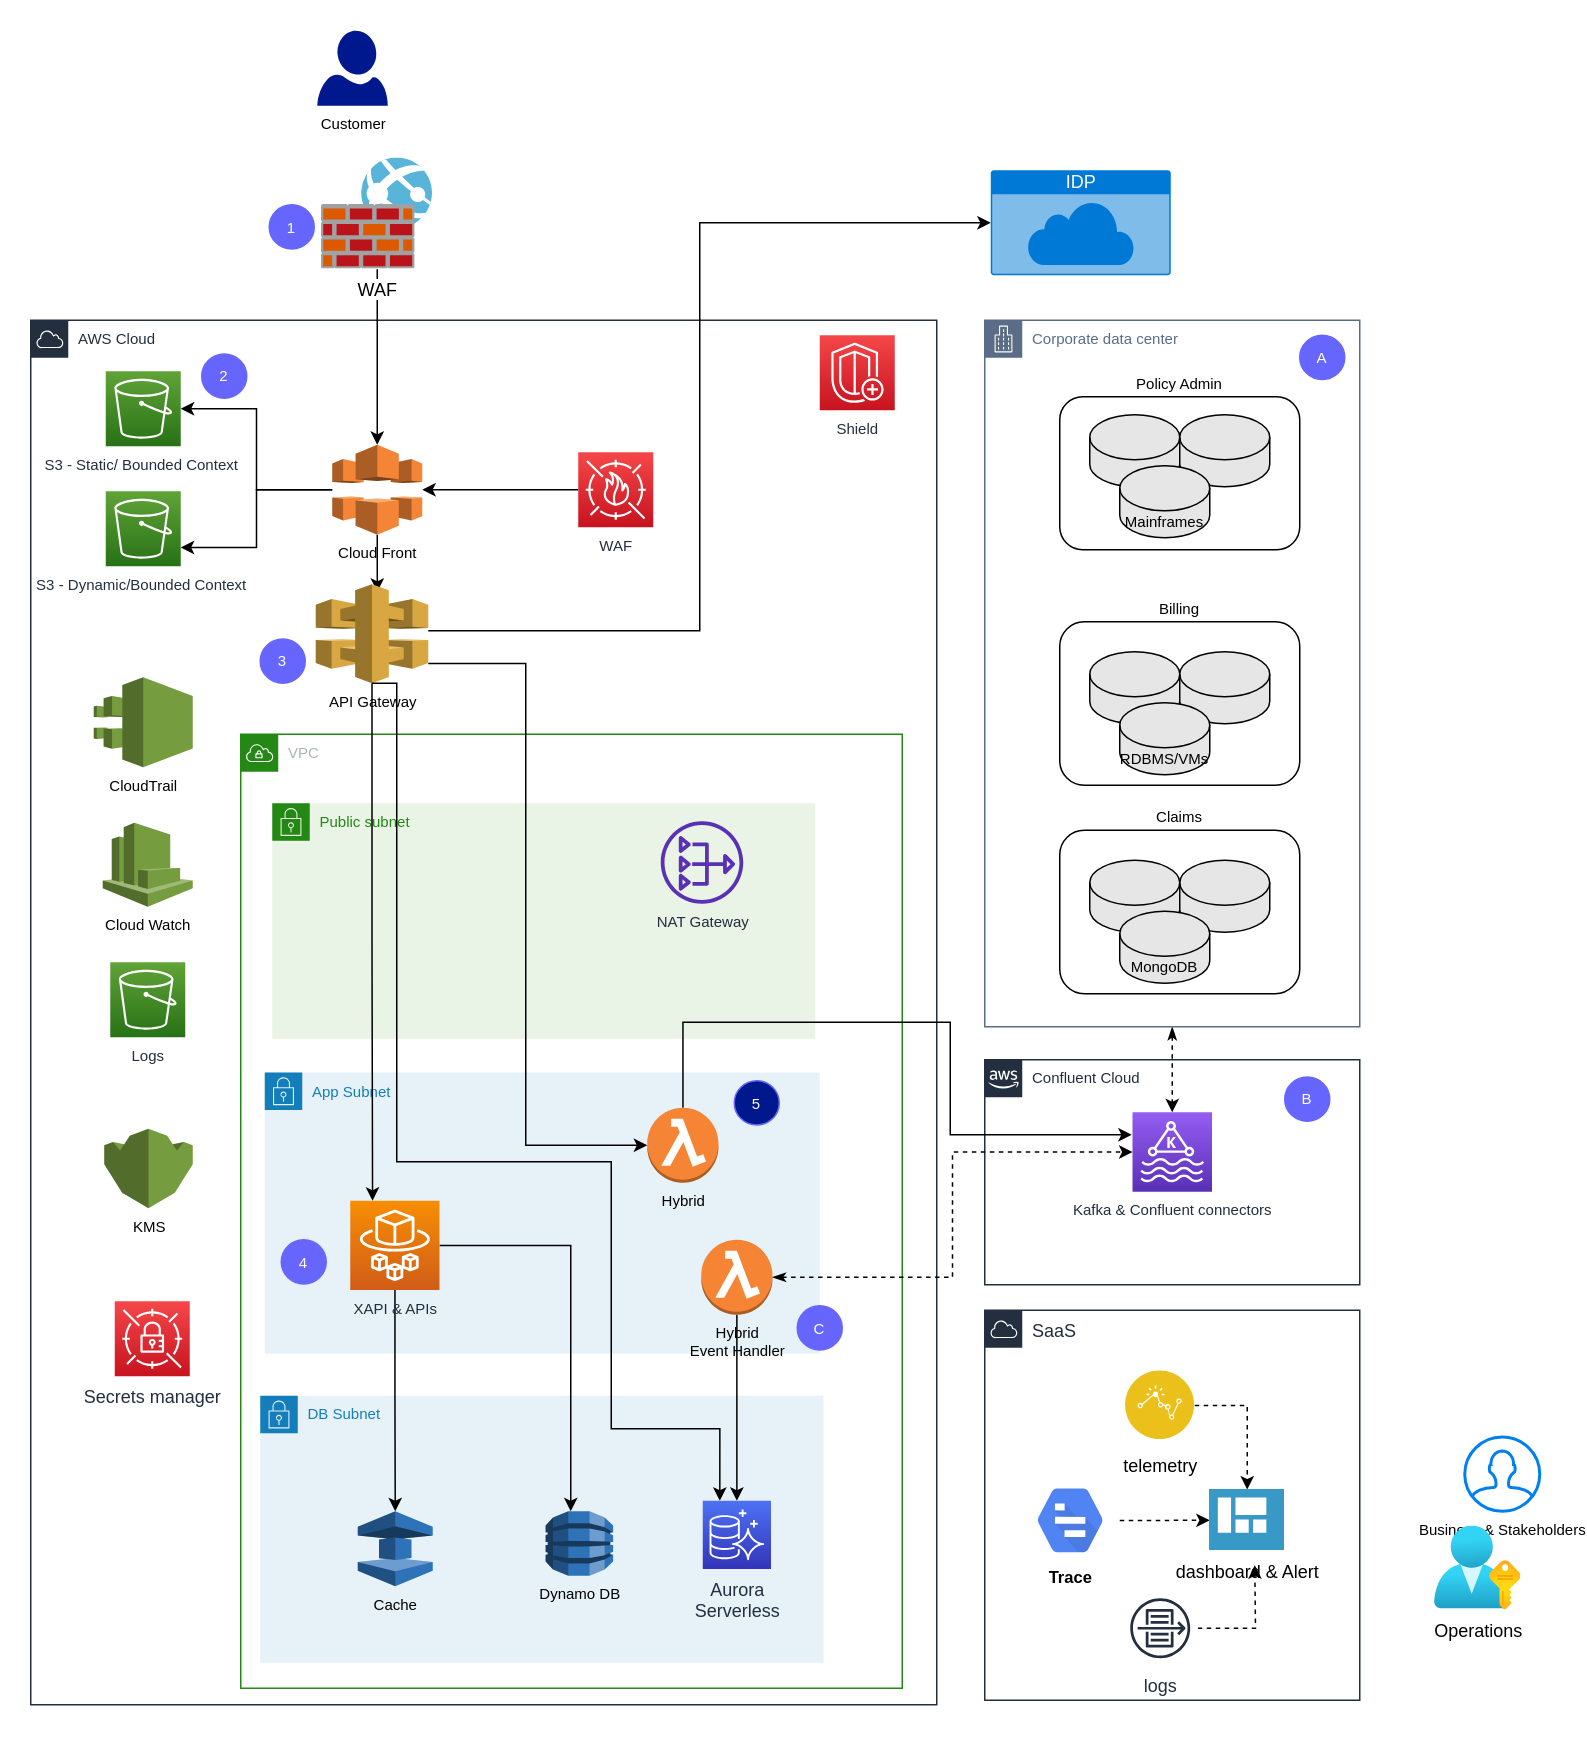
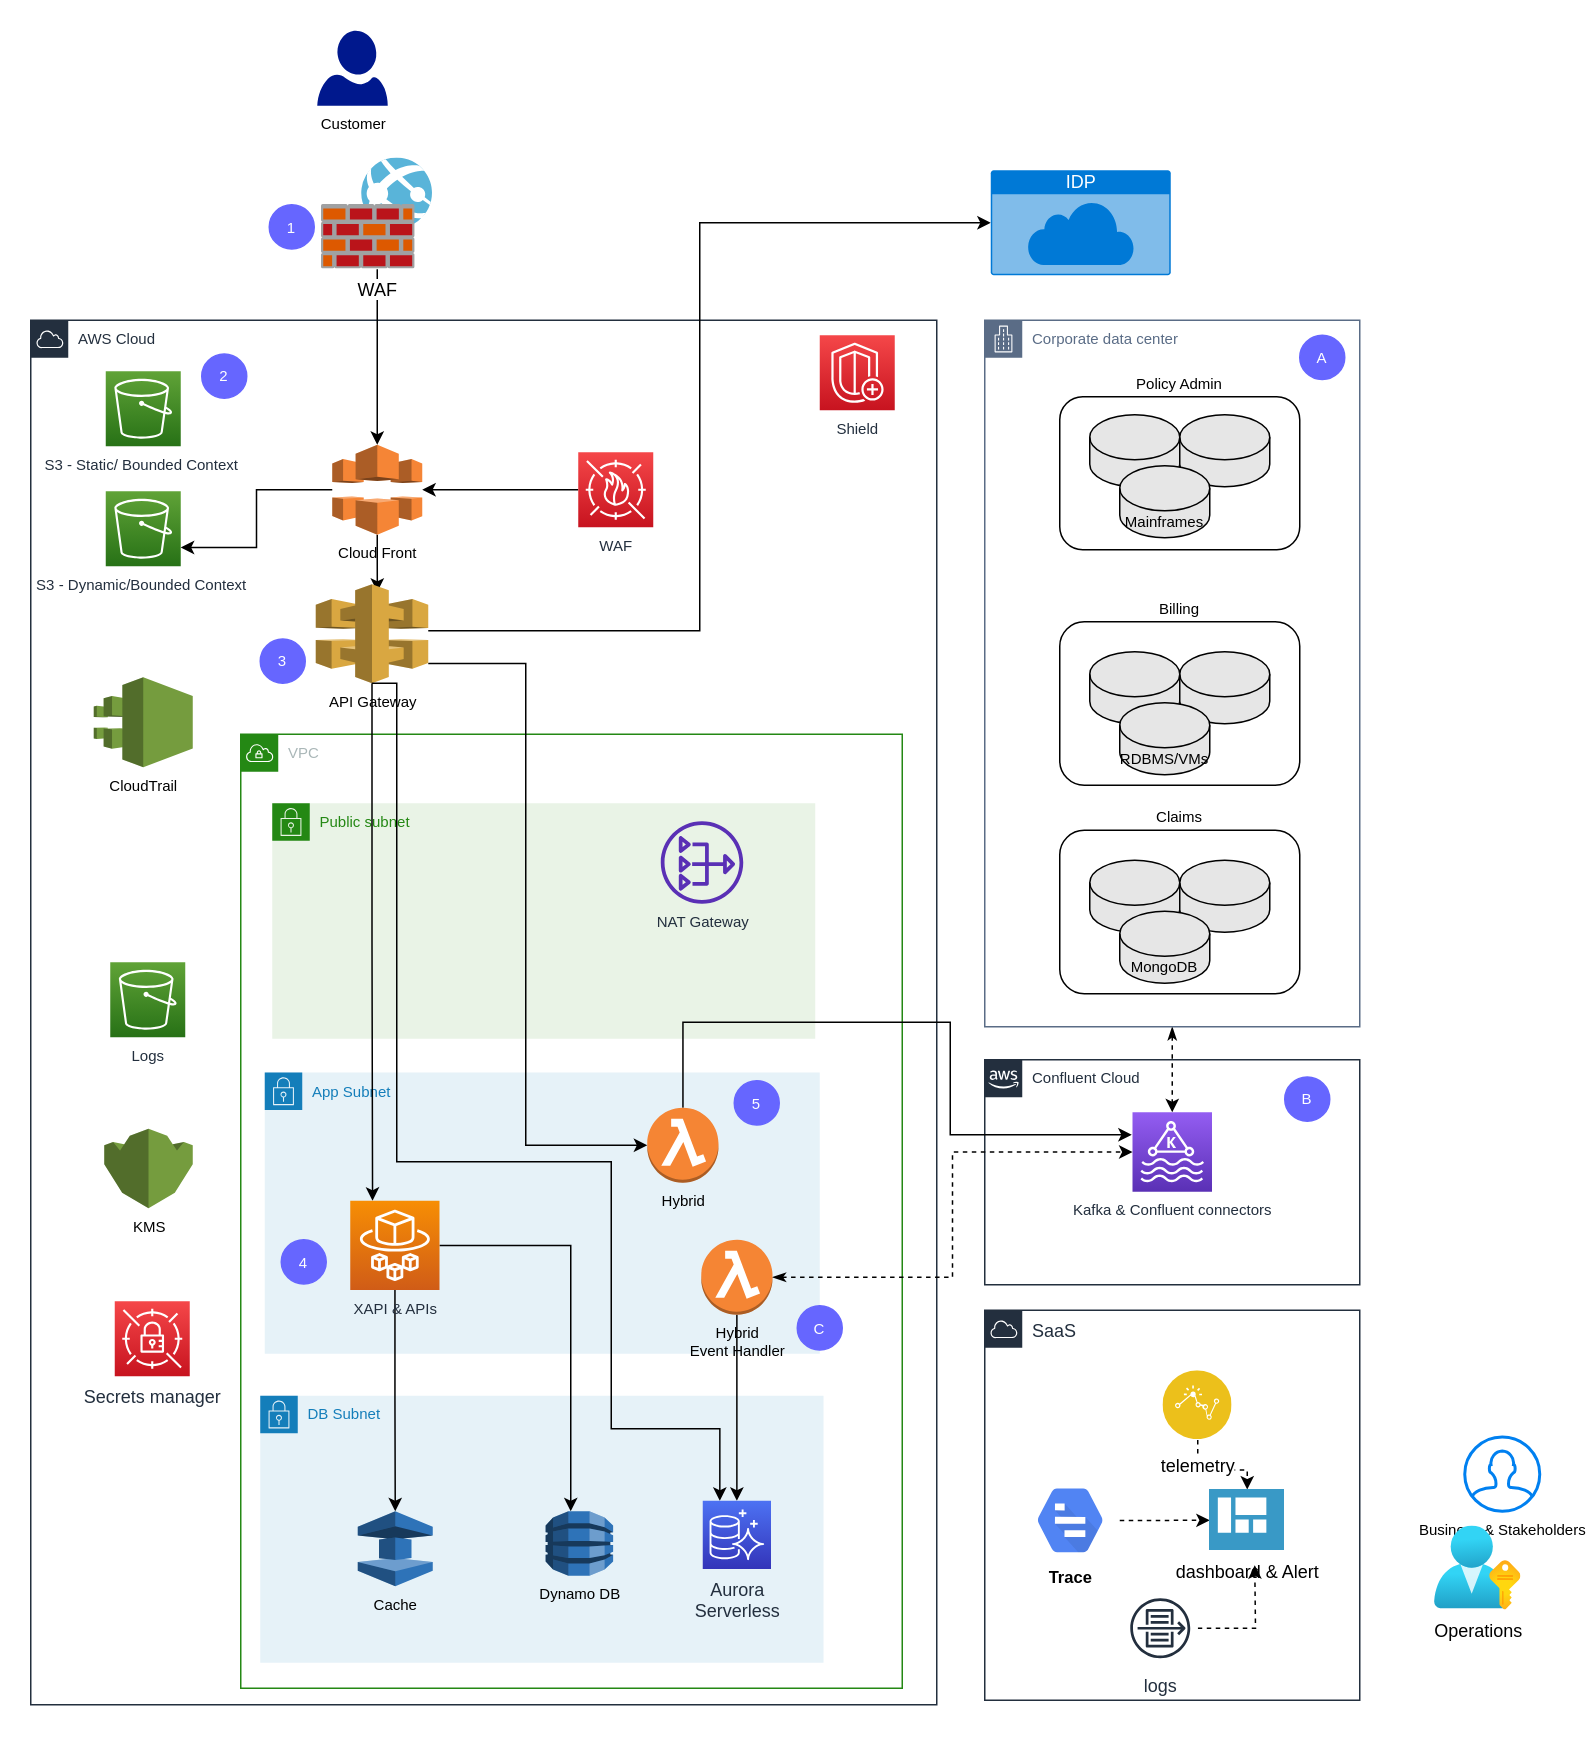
edge "Cloud Front" -> "S3 - Static/ Bounded Context": removed
node "Cloud Watch": removed
node "5": fillcolor #00188d -> #6666ff
node "telemetry": moved (1160, 1406) -> (1198, 1406)
